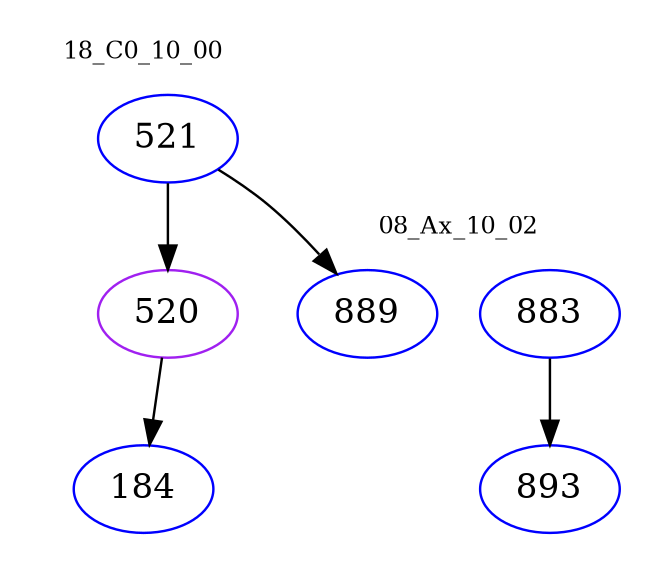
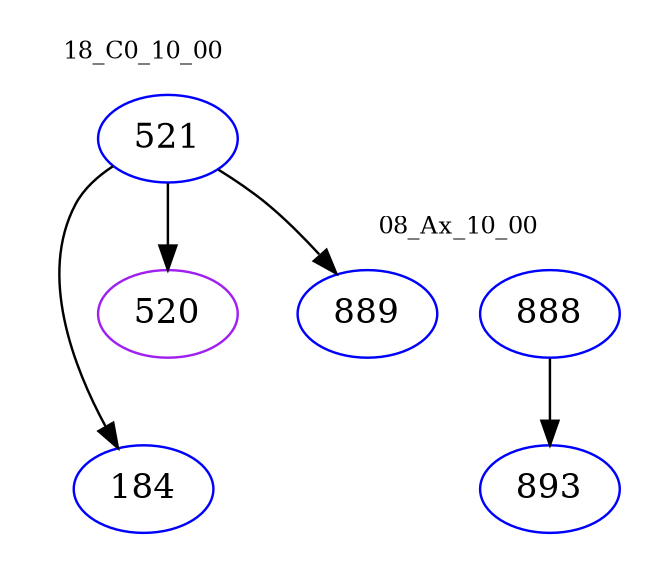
cluster "08_Ax_10_02": label "08_Ax_10_02" -> "08_Ax_10_00"
node "883": label "883" -> "888"
edge "520" -> "184": now "521" -> "184"
